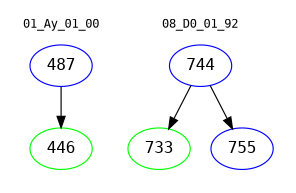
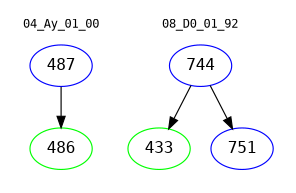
cluster "01_Ay_01_00": label "01_Ay_01_00" -> "04_Ay_01_00"
node "446": label "446" -> "486"
node "733": label "733" -> "433"
node "755": label "755" -> "751"
